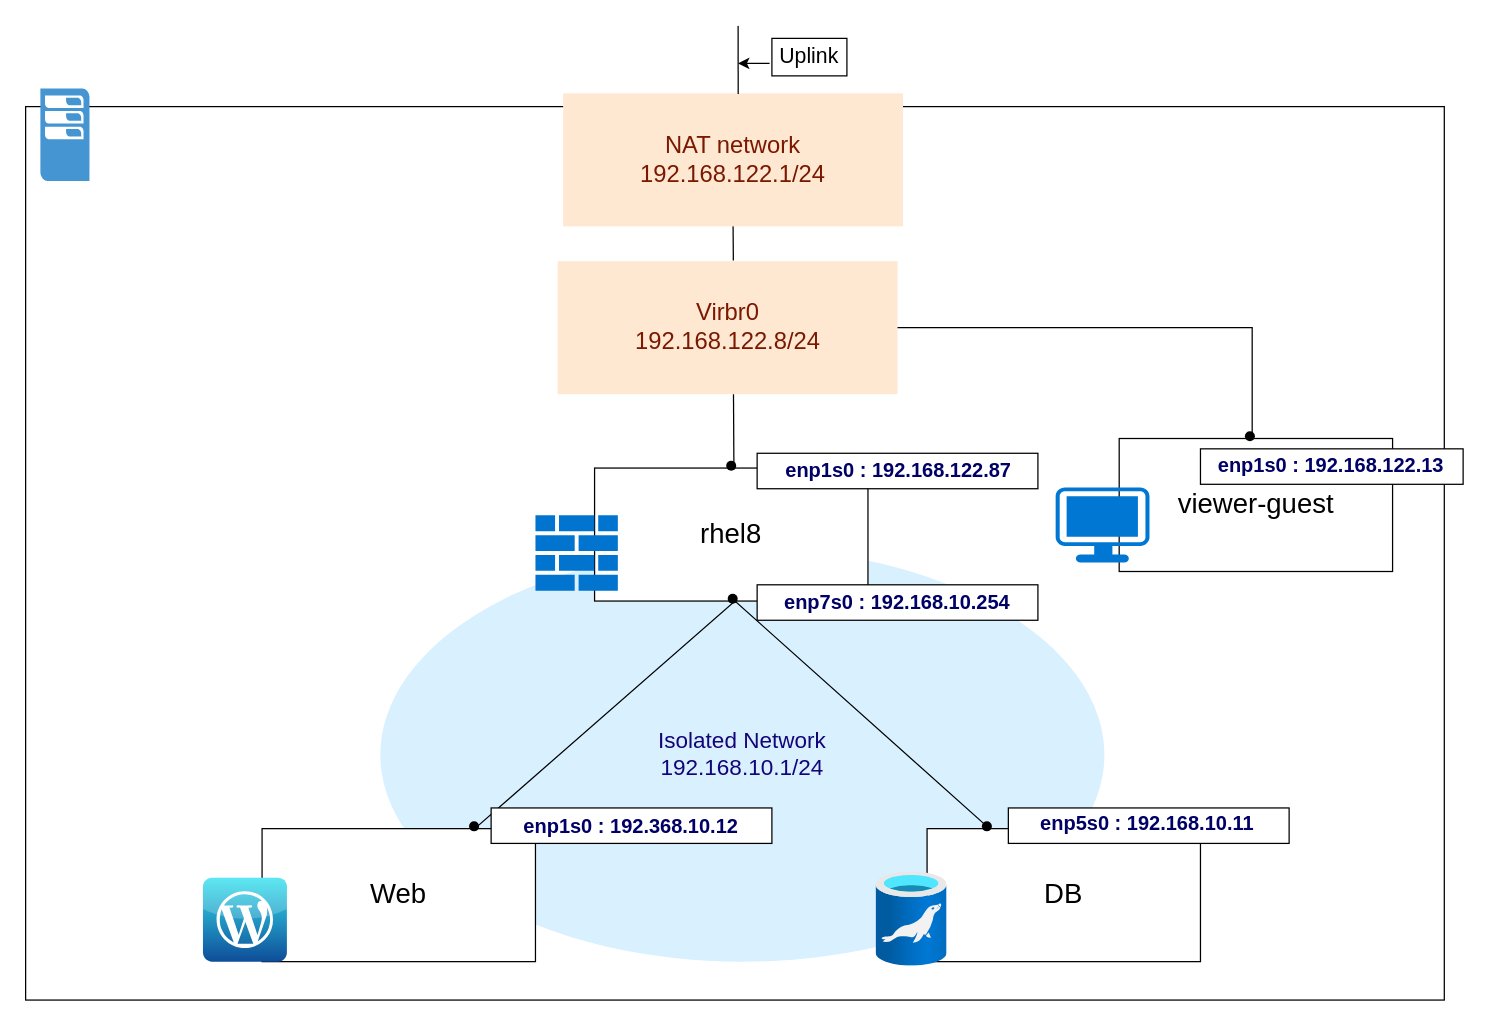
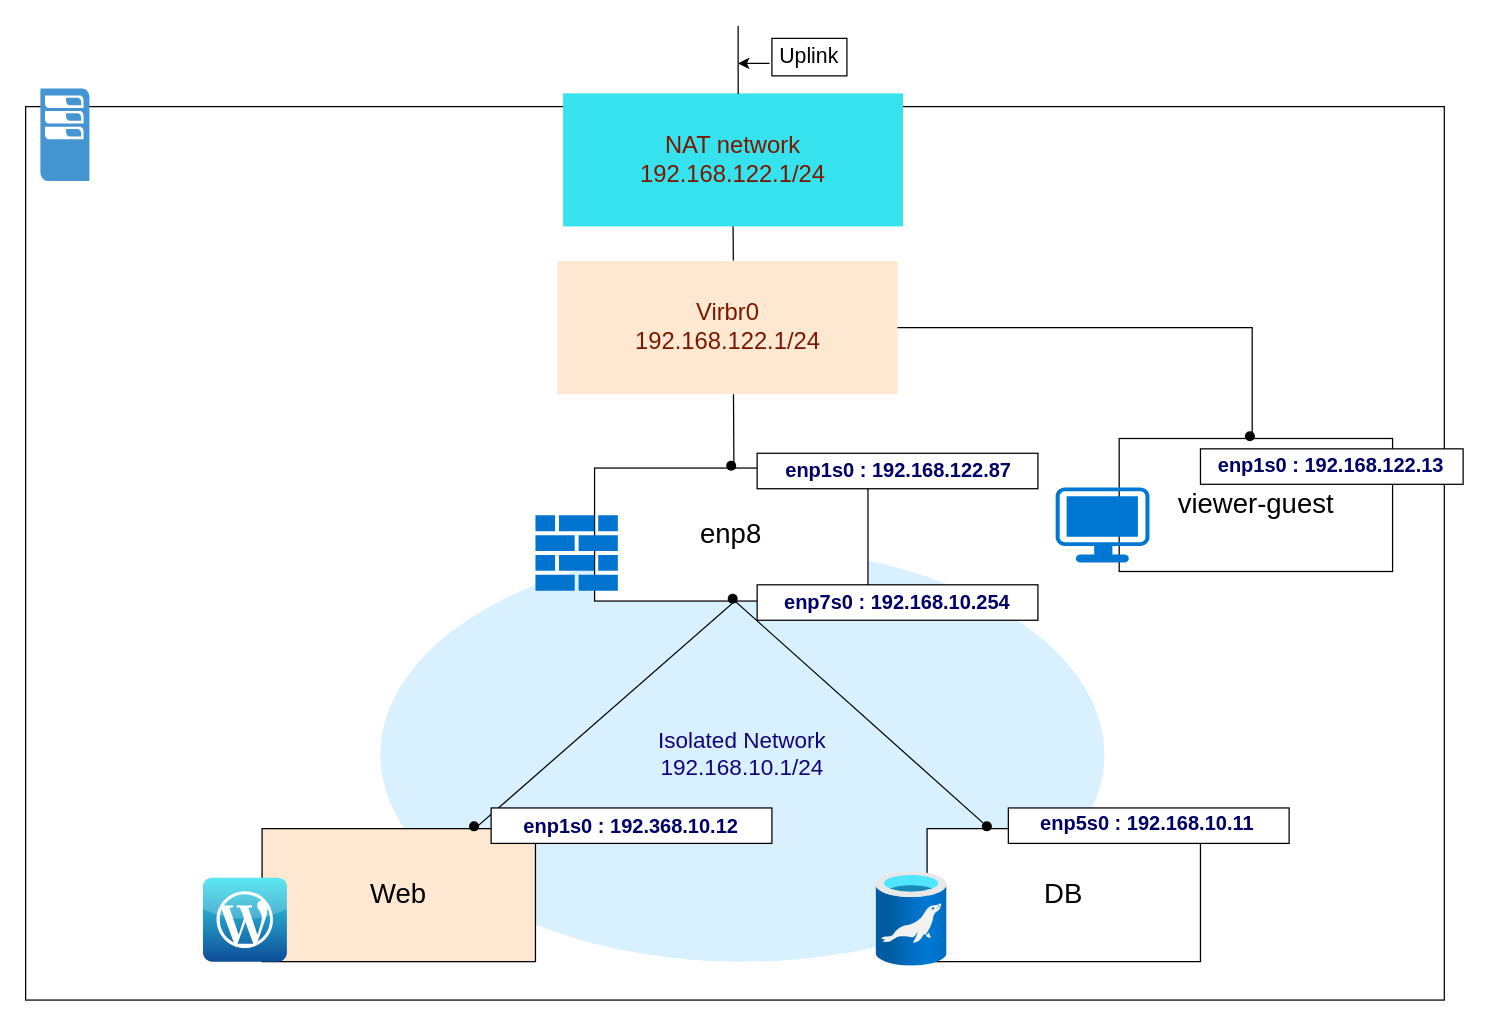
node "NAT network 192.168.122.1/24": fillcolor #ffe8d1 -> #35e2ee
node "Virbr0 192.168.122.8/24": label "Virbr0 192.168.122.8/24" -> "Virbr0 192.168.122.1/24"
node "rhel8": label "rhel8" -> "enp8"
node "Web": fillcolor #ffffff -> #ffe8d1
